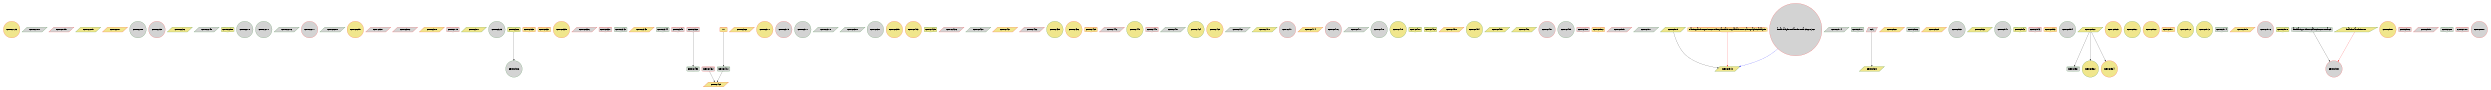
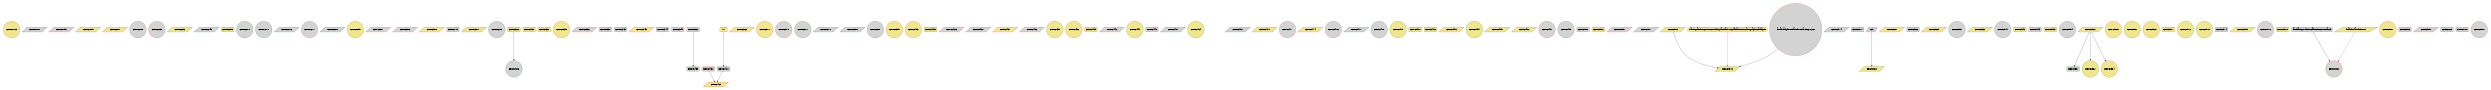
node "GEOG_465": removed
